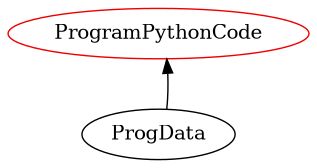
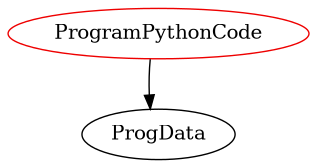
edge "ProgData" -> "ProgramPythonCode": reversed
